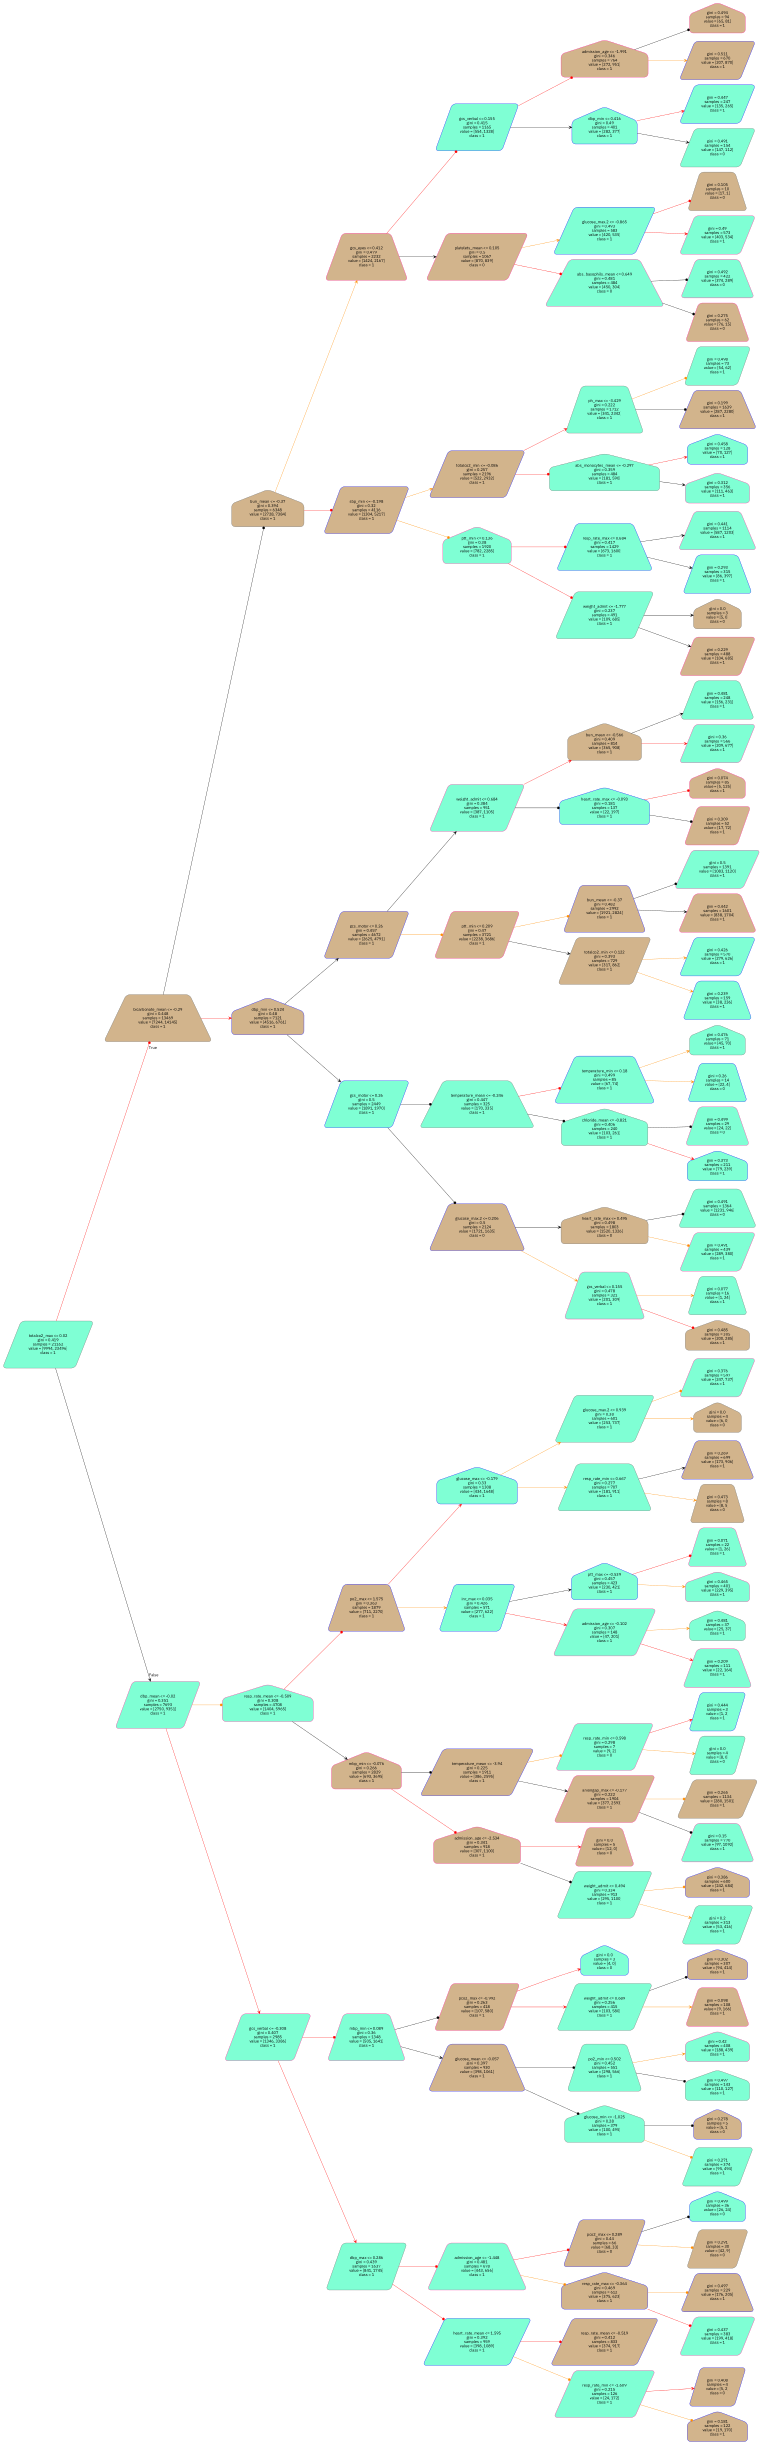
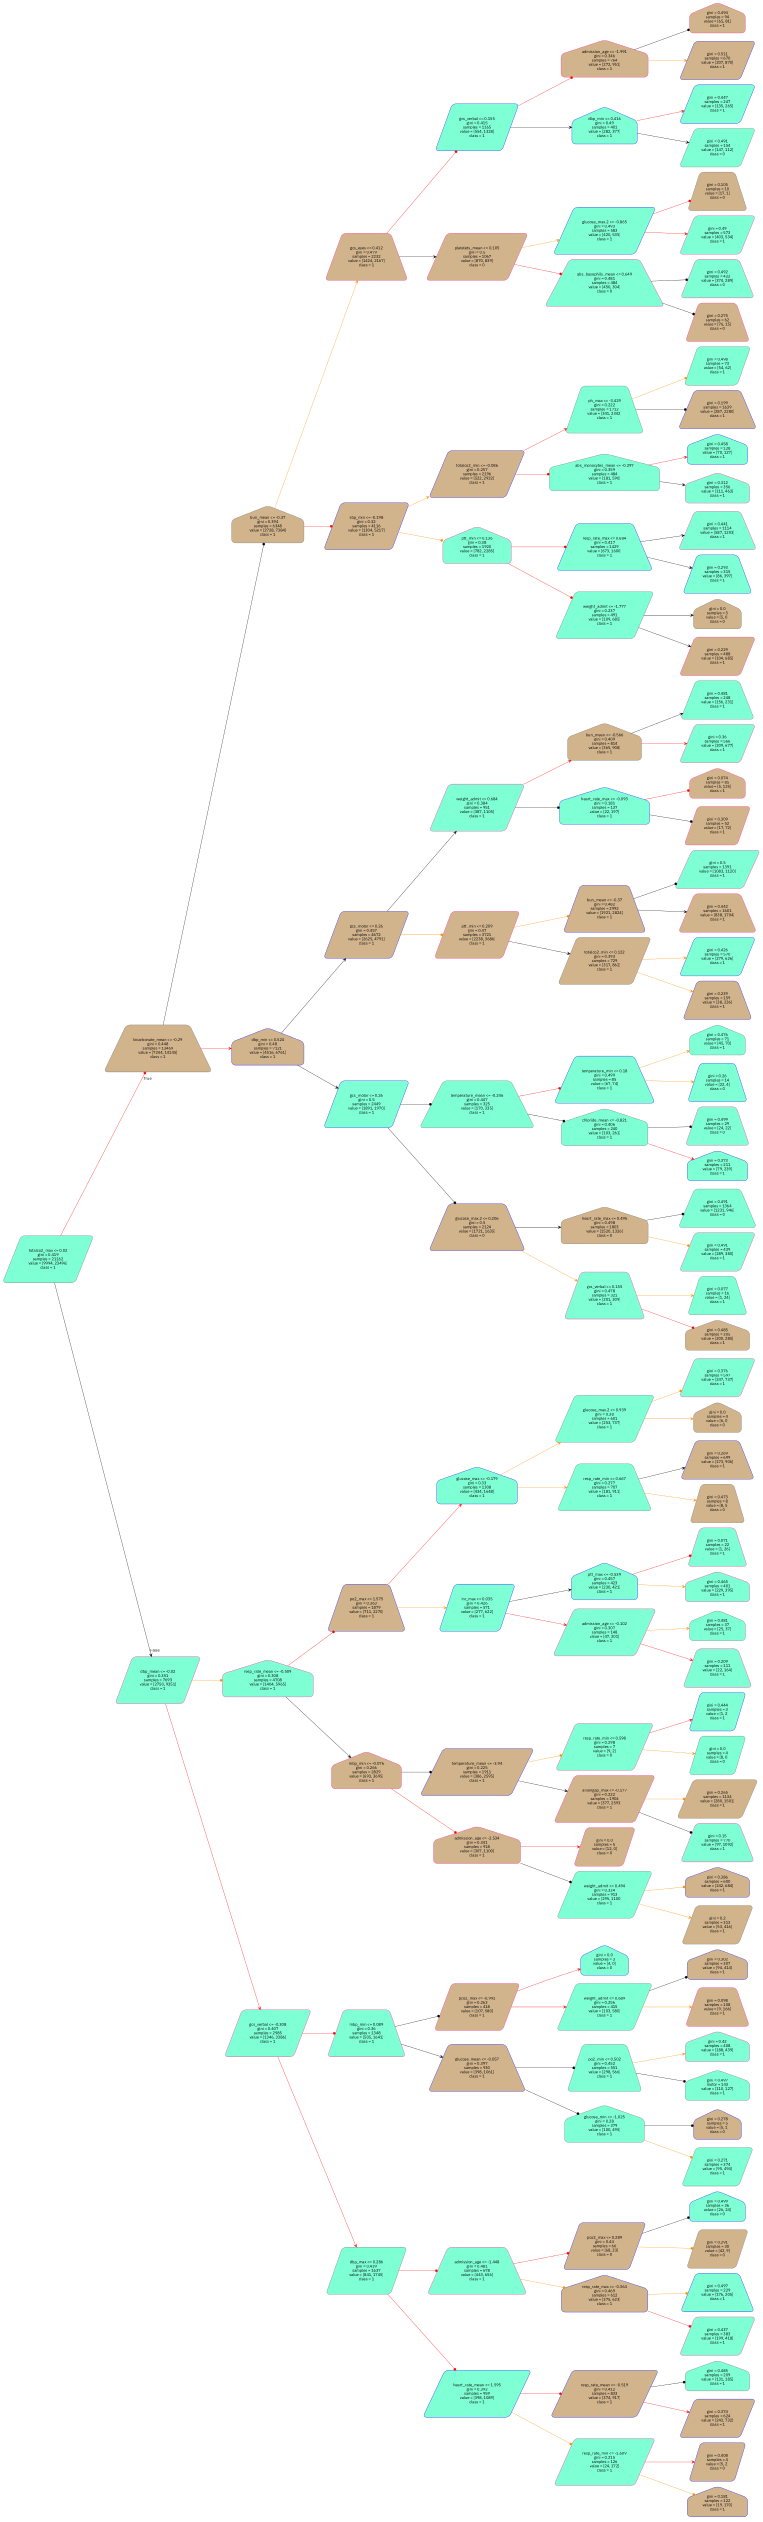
node "gini = 0.239 samples = 159 value = [38, 236] class = 1": fillcolor aquamarine -> tan
node "gini = 0.0 samples = 5 value = [12, 0] class = 0": shape trapezium -> parallelogram
node "gini = 0.2 samples = 313 value = [53, 416] class = 1": fillcolor aquamarine -> tan
node "gini = 0.497 samples = 143 value = [110, 127] class = 1": label "gini = 0.497 samples = 143 value = [110, 127] class = 1" -> "gini = 0.497 motor = 143 value = [110, 127] class = 1"
node "gini = 0.497 samples = 229 value = [176, 205] class = 1": fillcolor tan -> aquamarine
node "gini = 0.485 samples = 209 value = [131, 185] class = 1": added
node "gini = 0.374 samples = 624 value = [243, 732] class = 1": added
